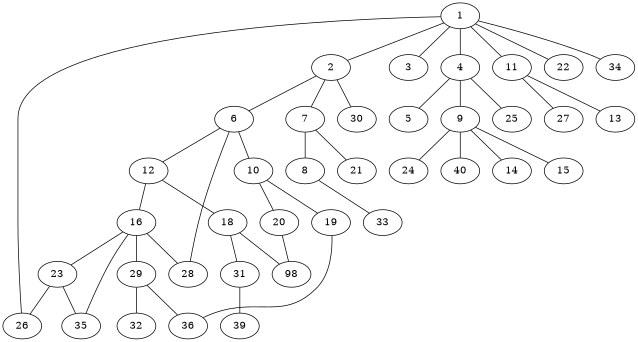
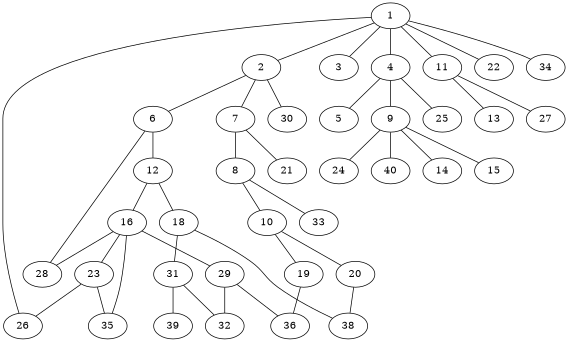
edge "6" -- "10": now "8" -- "10"
node "98": label "98" -> "38"
edge "31" -- "32": added
